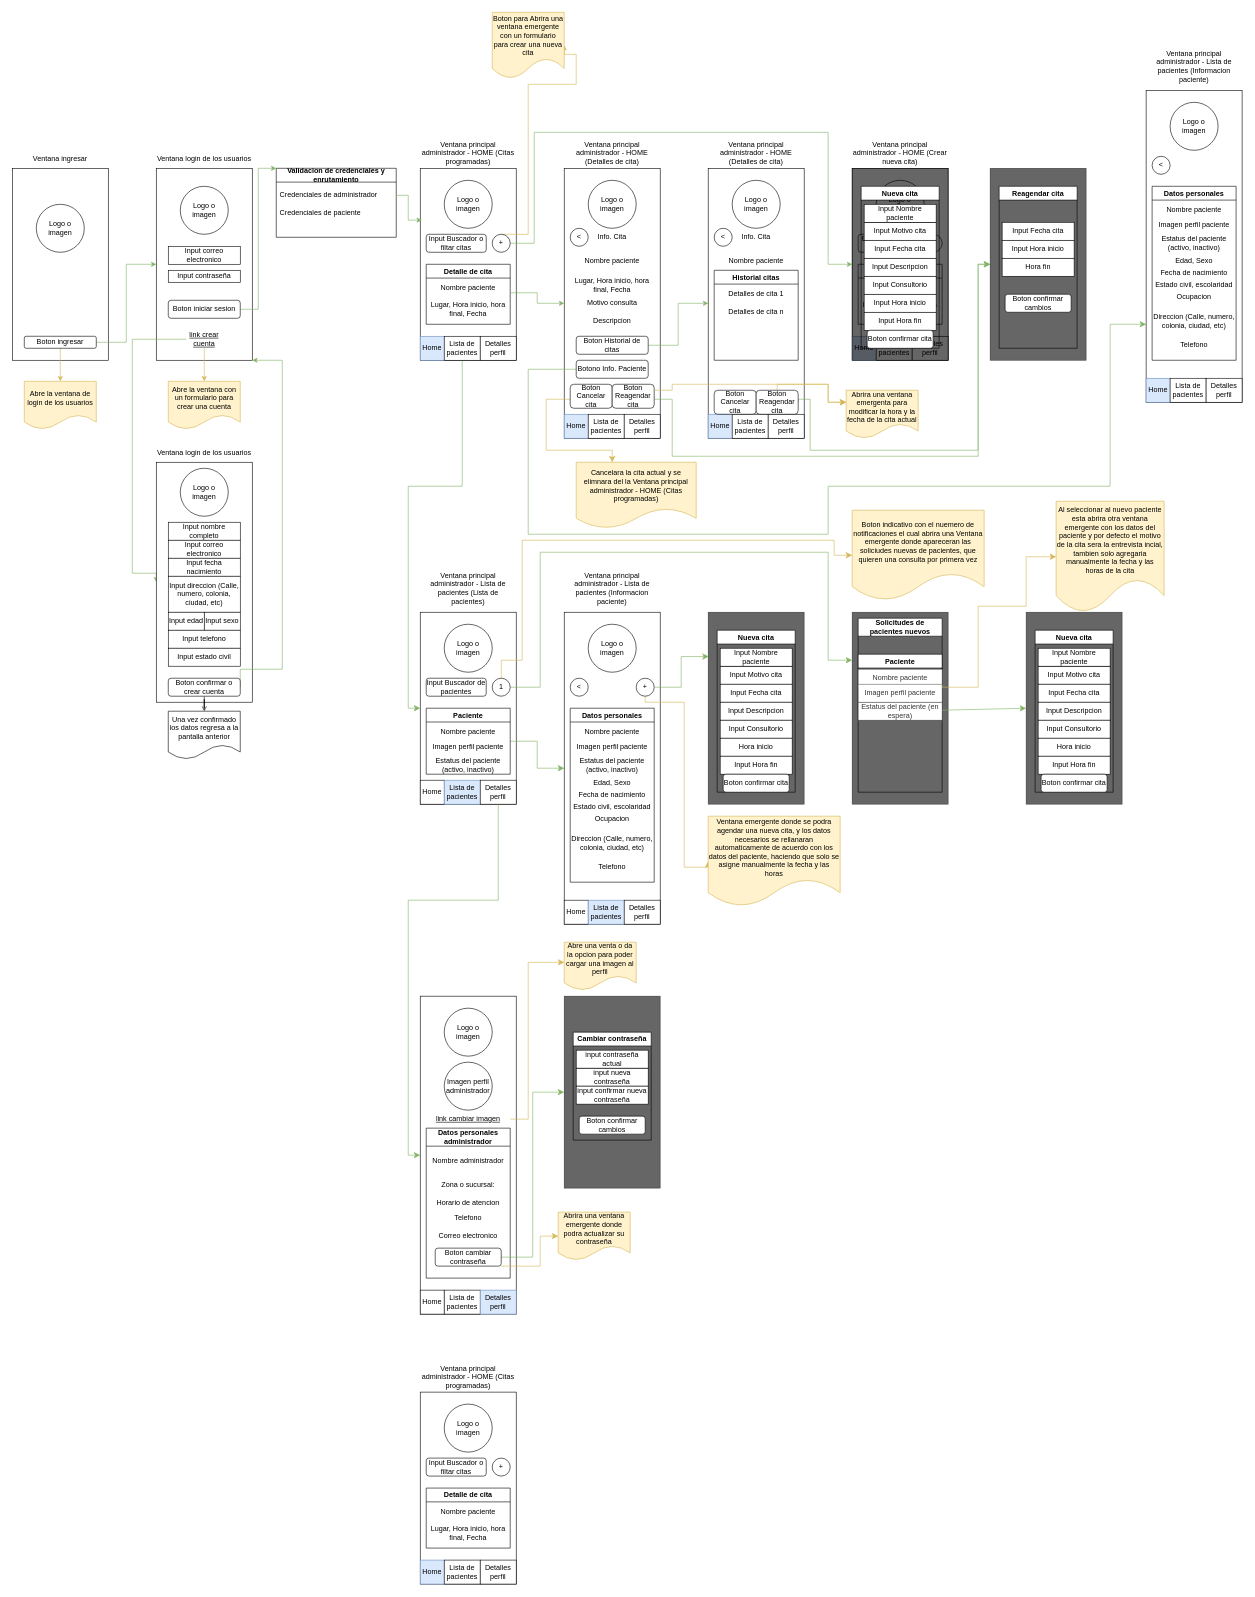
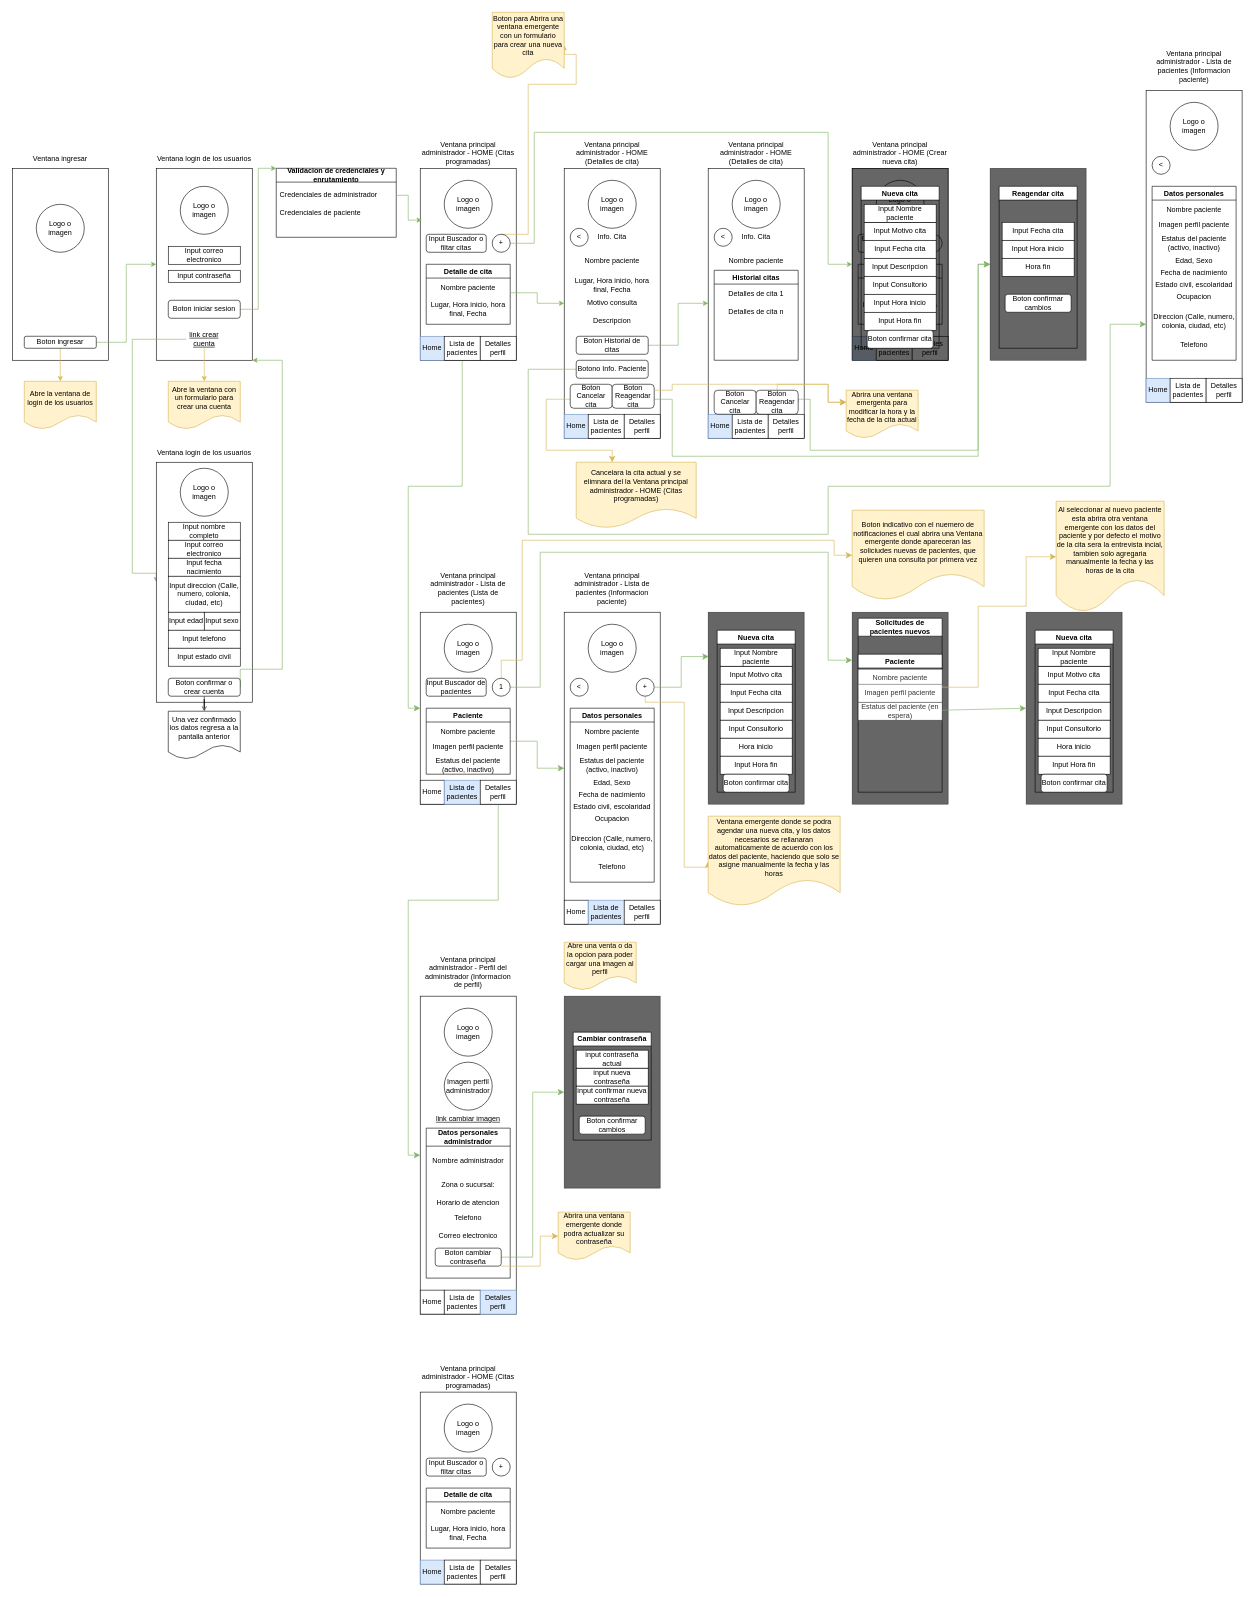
edge "link cambiar imagen" -> "Abre una venta o da la opcion para poder cargar una imagen al perfil": removed
node "Ventana principal administrador - Perfil del administrador (Informacion de perfil)": added
